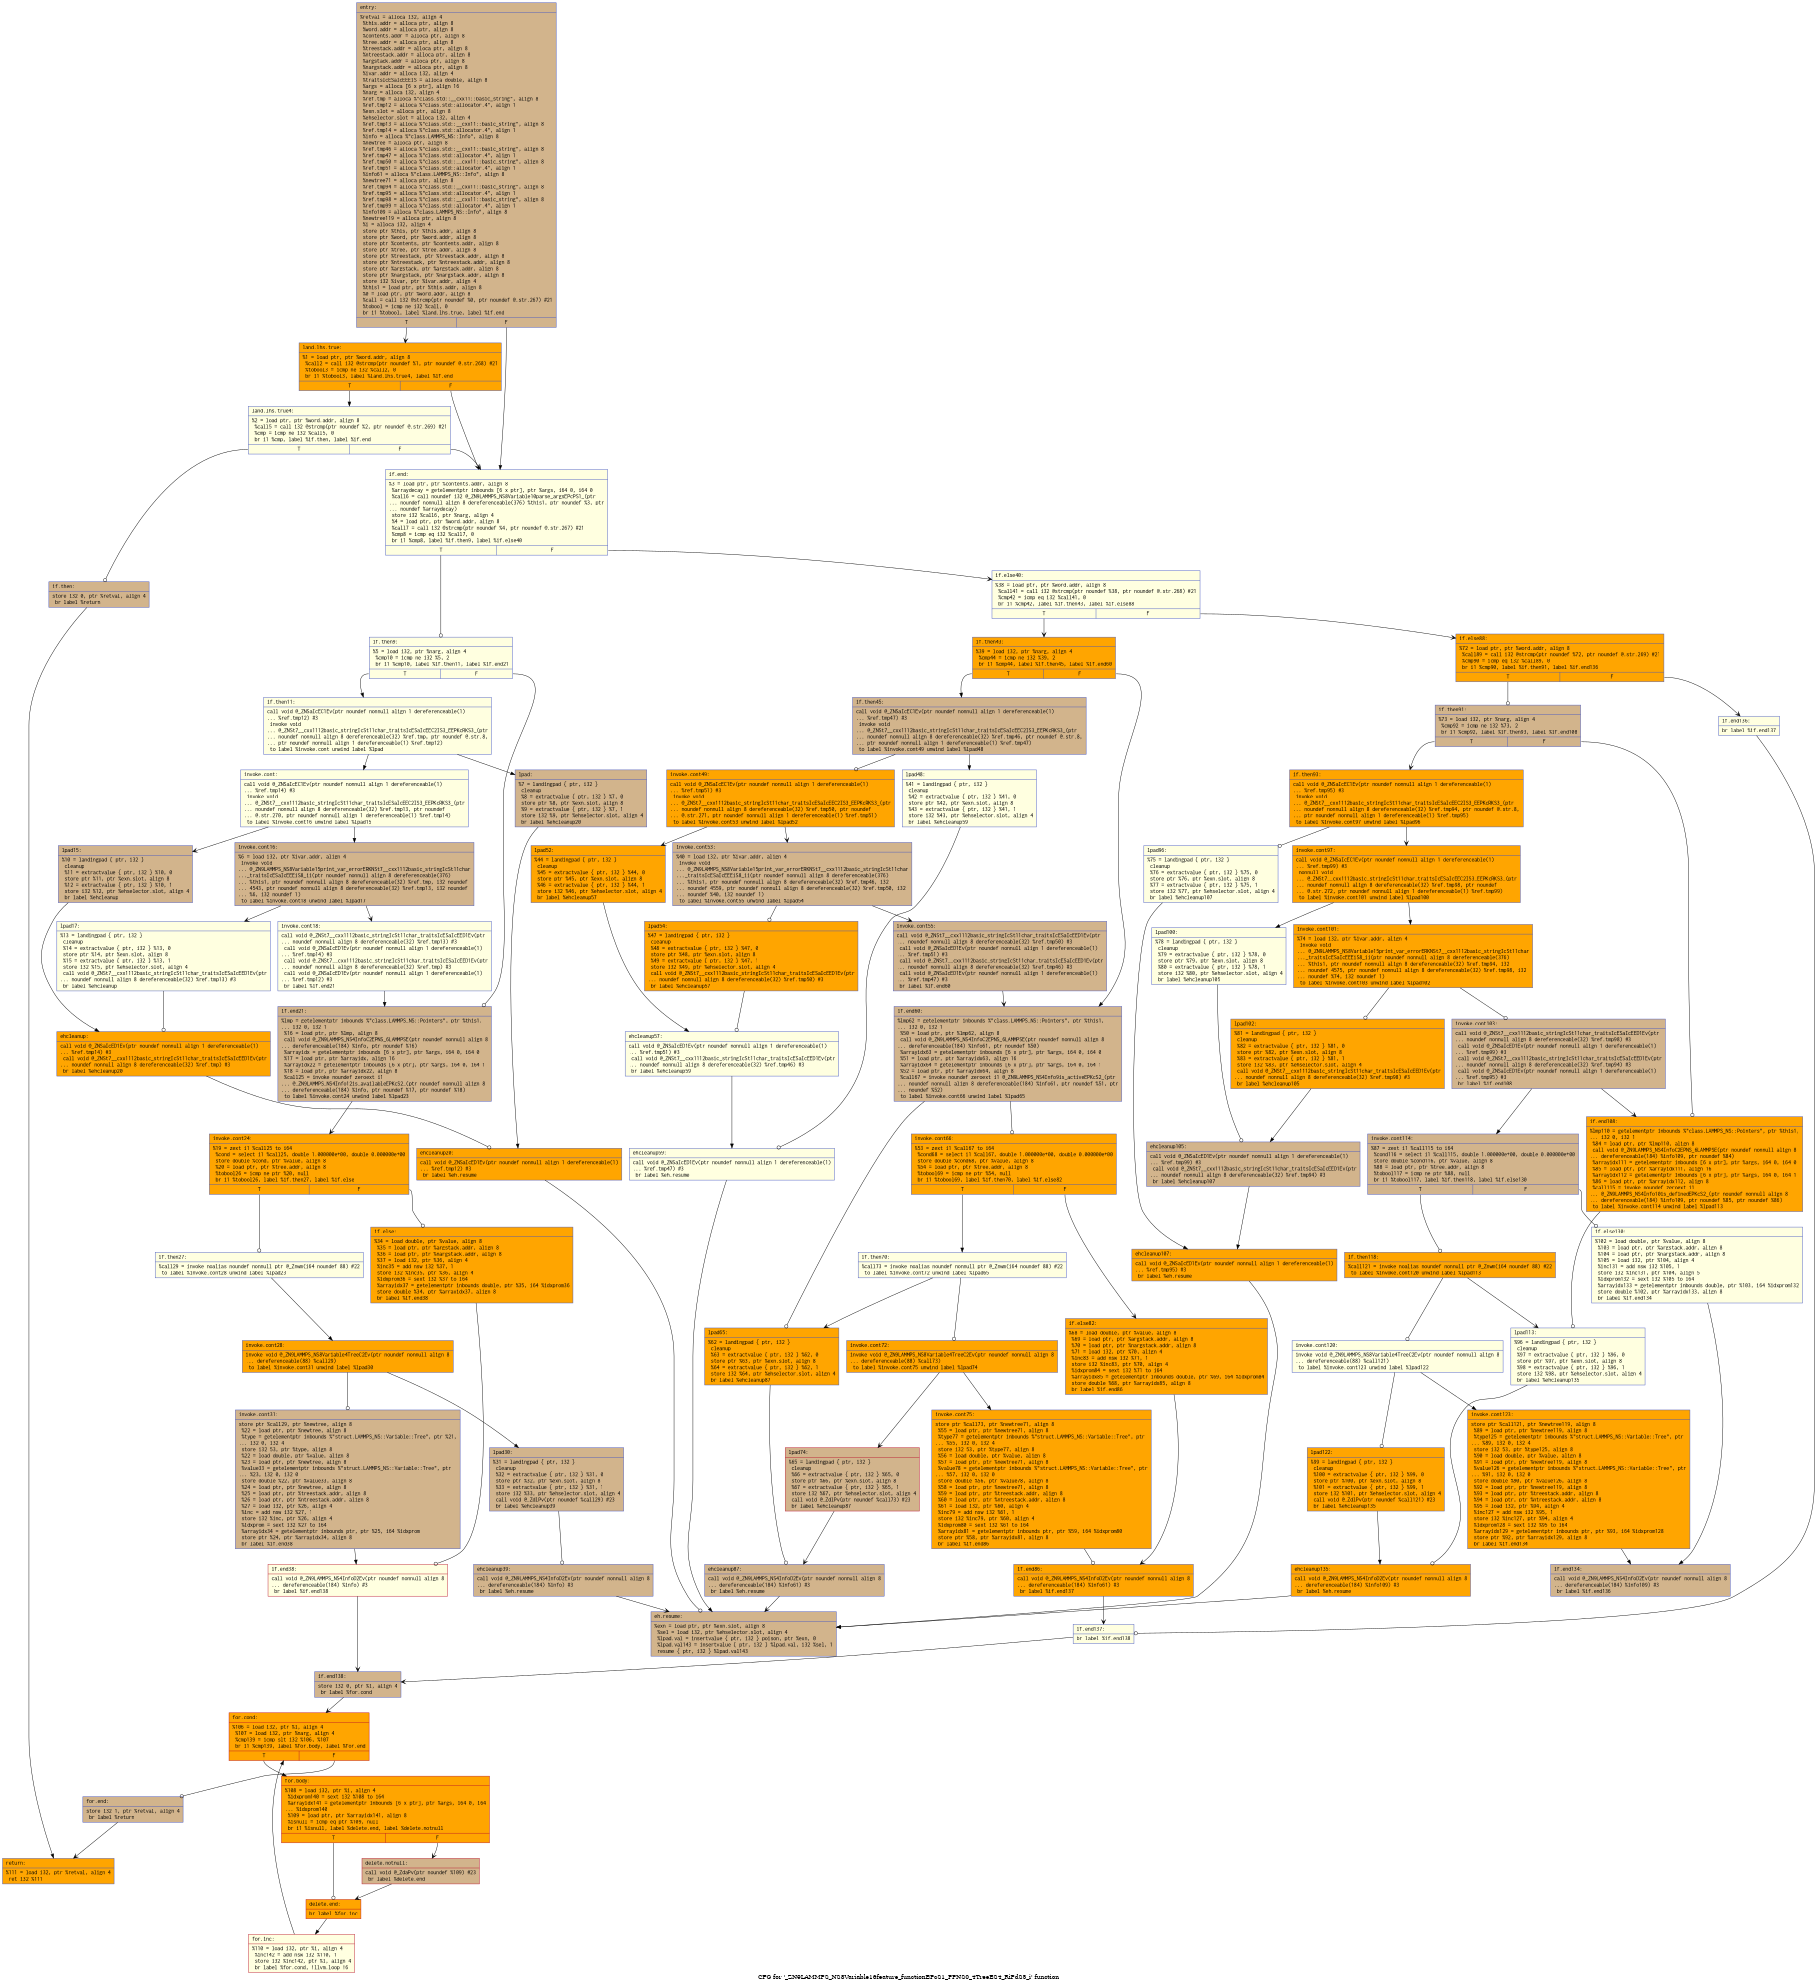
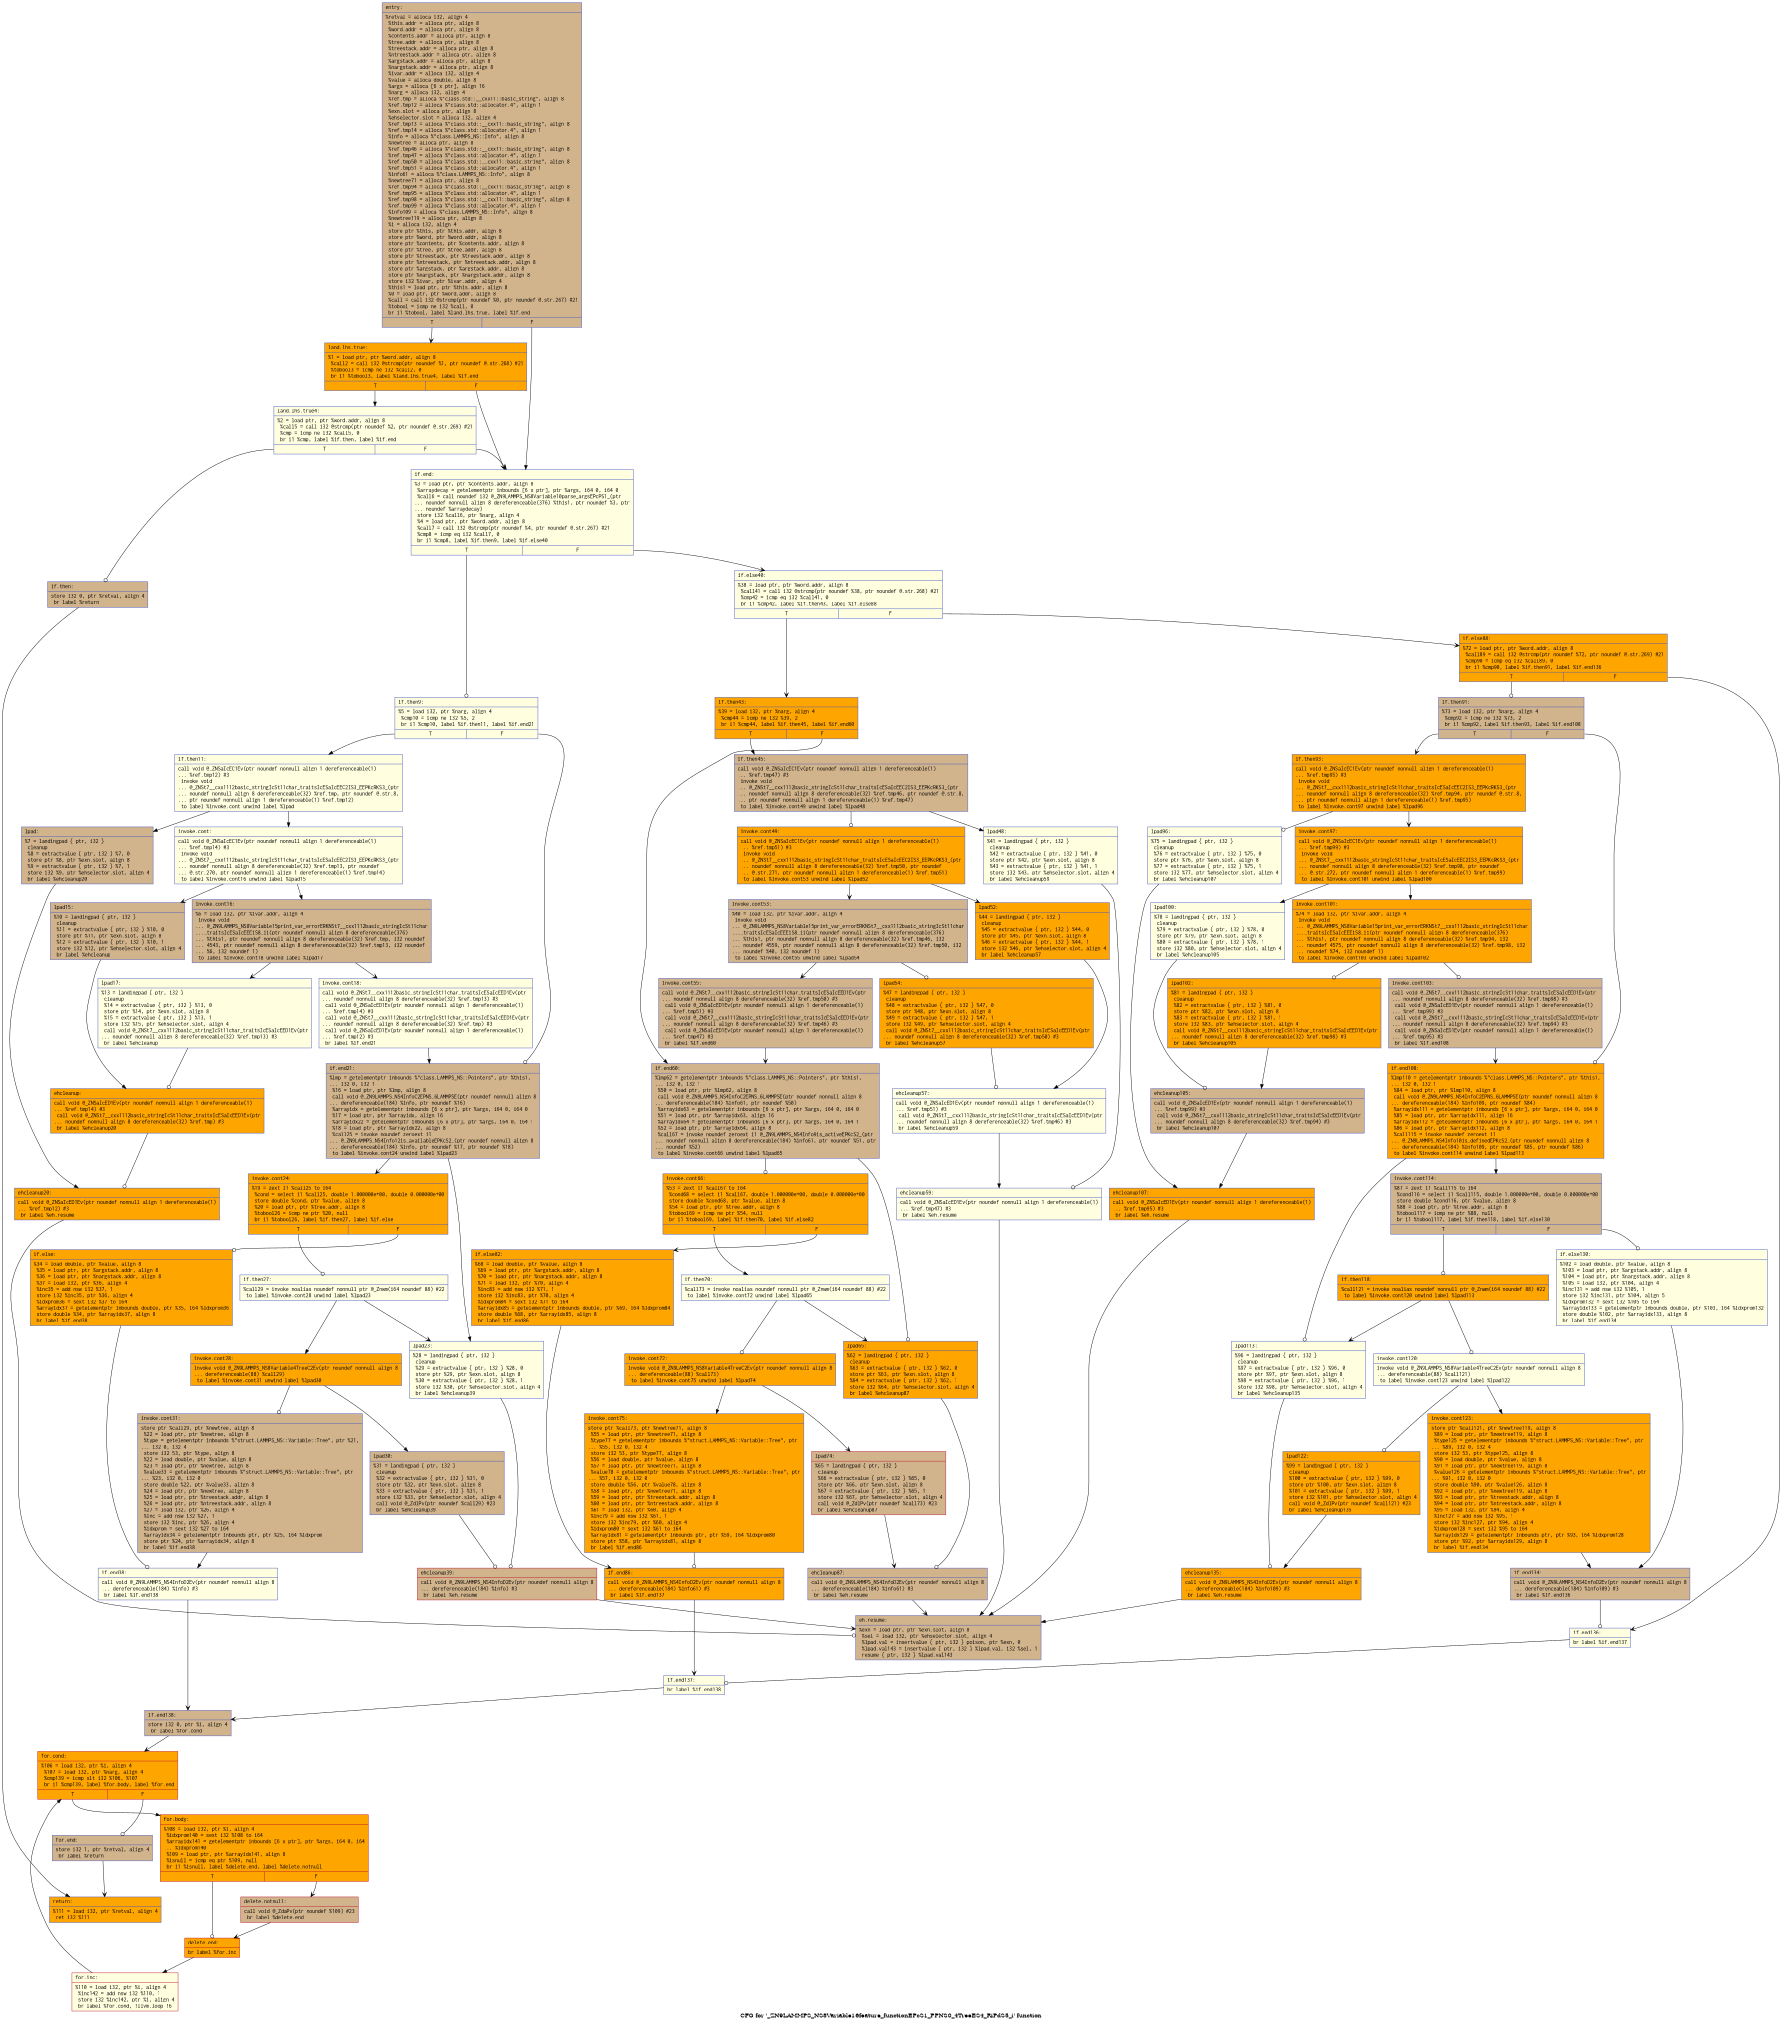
node "entry:": text "%traitsIcESaIcEEEiS = alloca double, align 8" -> "%value = alloca double, align 8"
node "invoke.cont97:": text "nonnull void" -> "invoke void"
edge "invoke.cont103:" -> "invoke.cont114:": now "if.end108:" -> "invoke.cont114:"
node "lpad23:": added
node "if.end38:": color #b70d28ff -> #3d50c3ff
node "ehcleanup39:": color #3d50c3ff -> #b70d28ff
edge "if.end134:" -> "if.end136:": added
